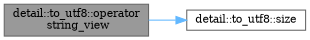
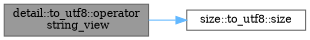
node "detail::to_utf8::size": label "detail::to_utf8::size" -> "size::to_utf8::size"
